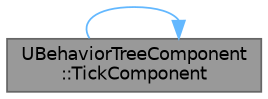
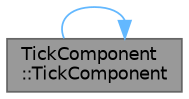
node "UBehaviorTreeComponent ::TickComponent": label "UBehaviorTreeComponent ::TickComponent" -> "TickComponent ::TickComponent"
